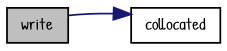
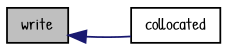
edge "write" -> "collocated": reversed
